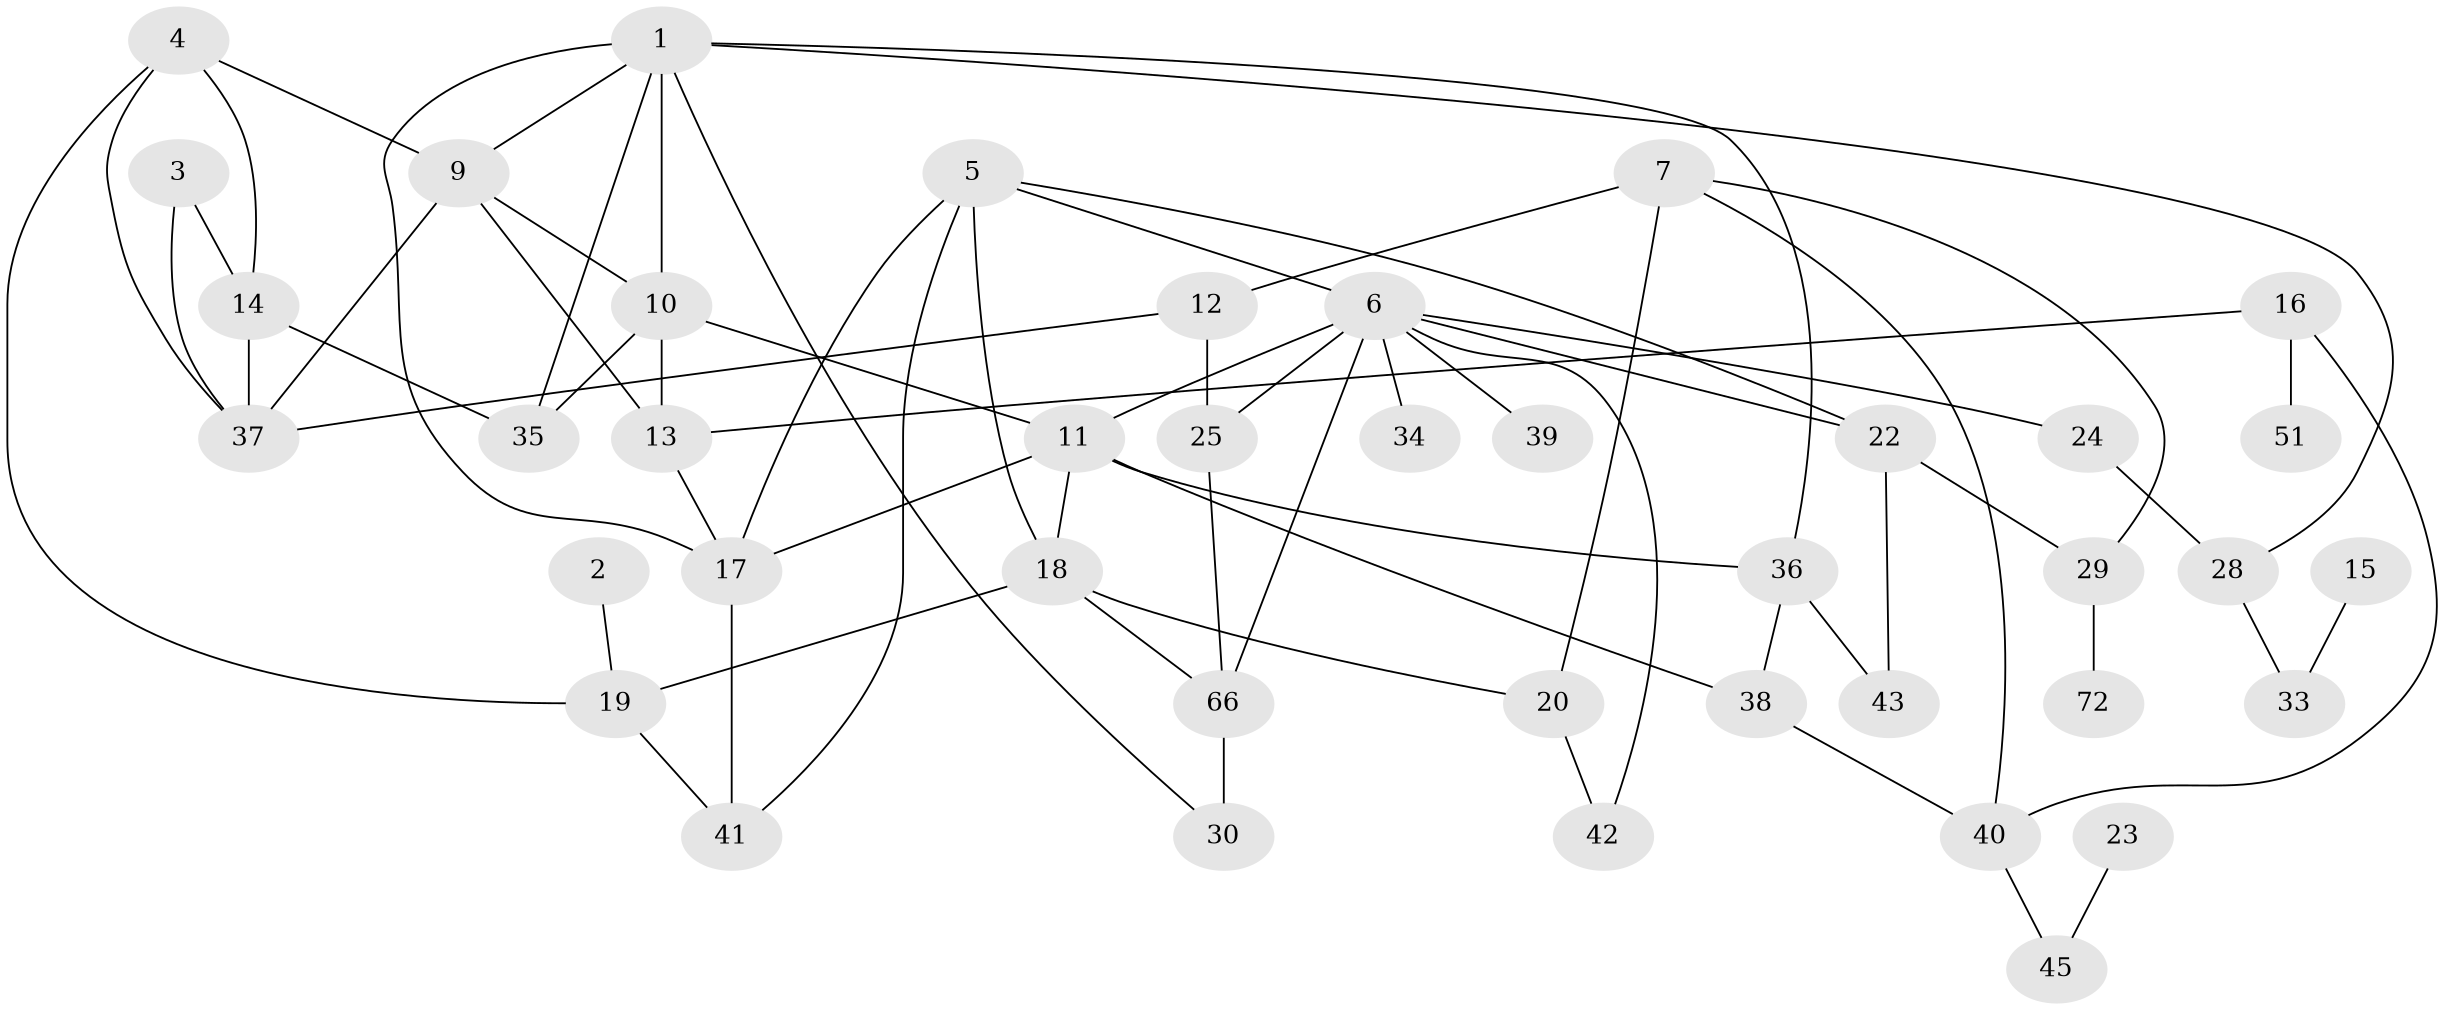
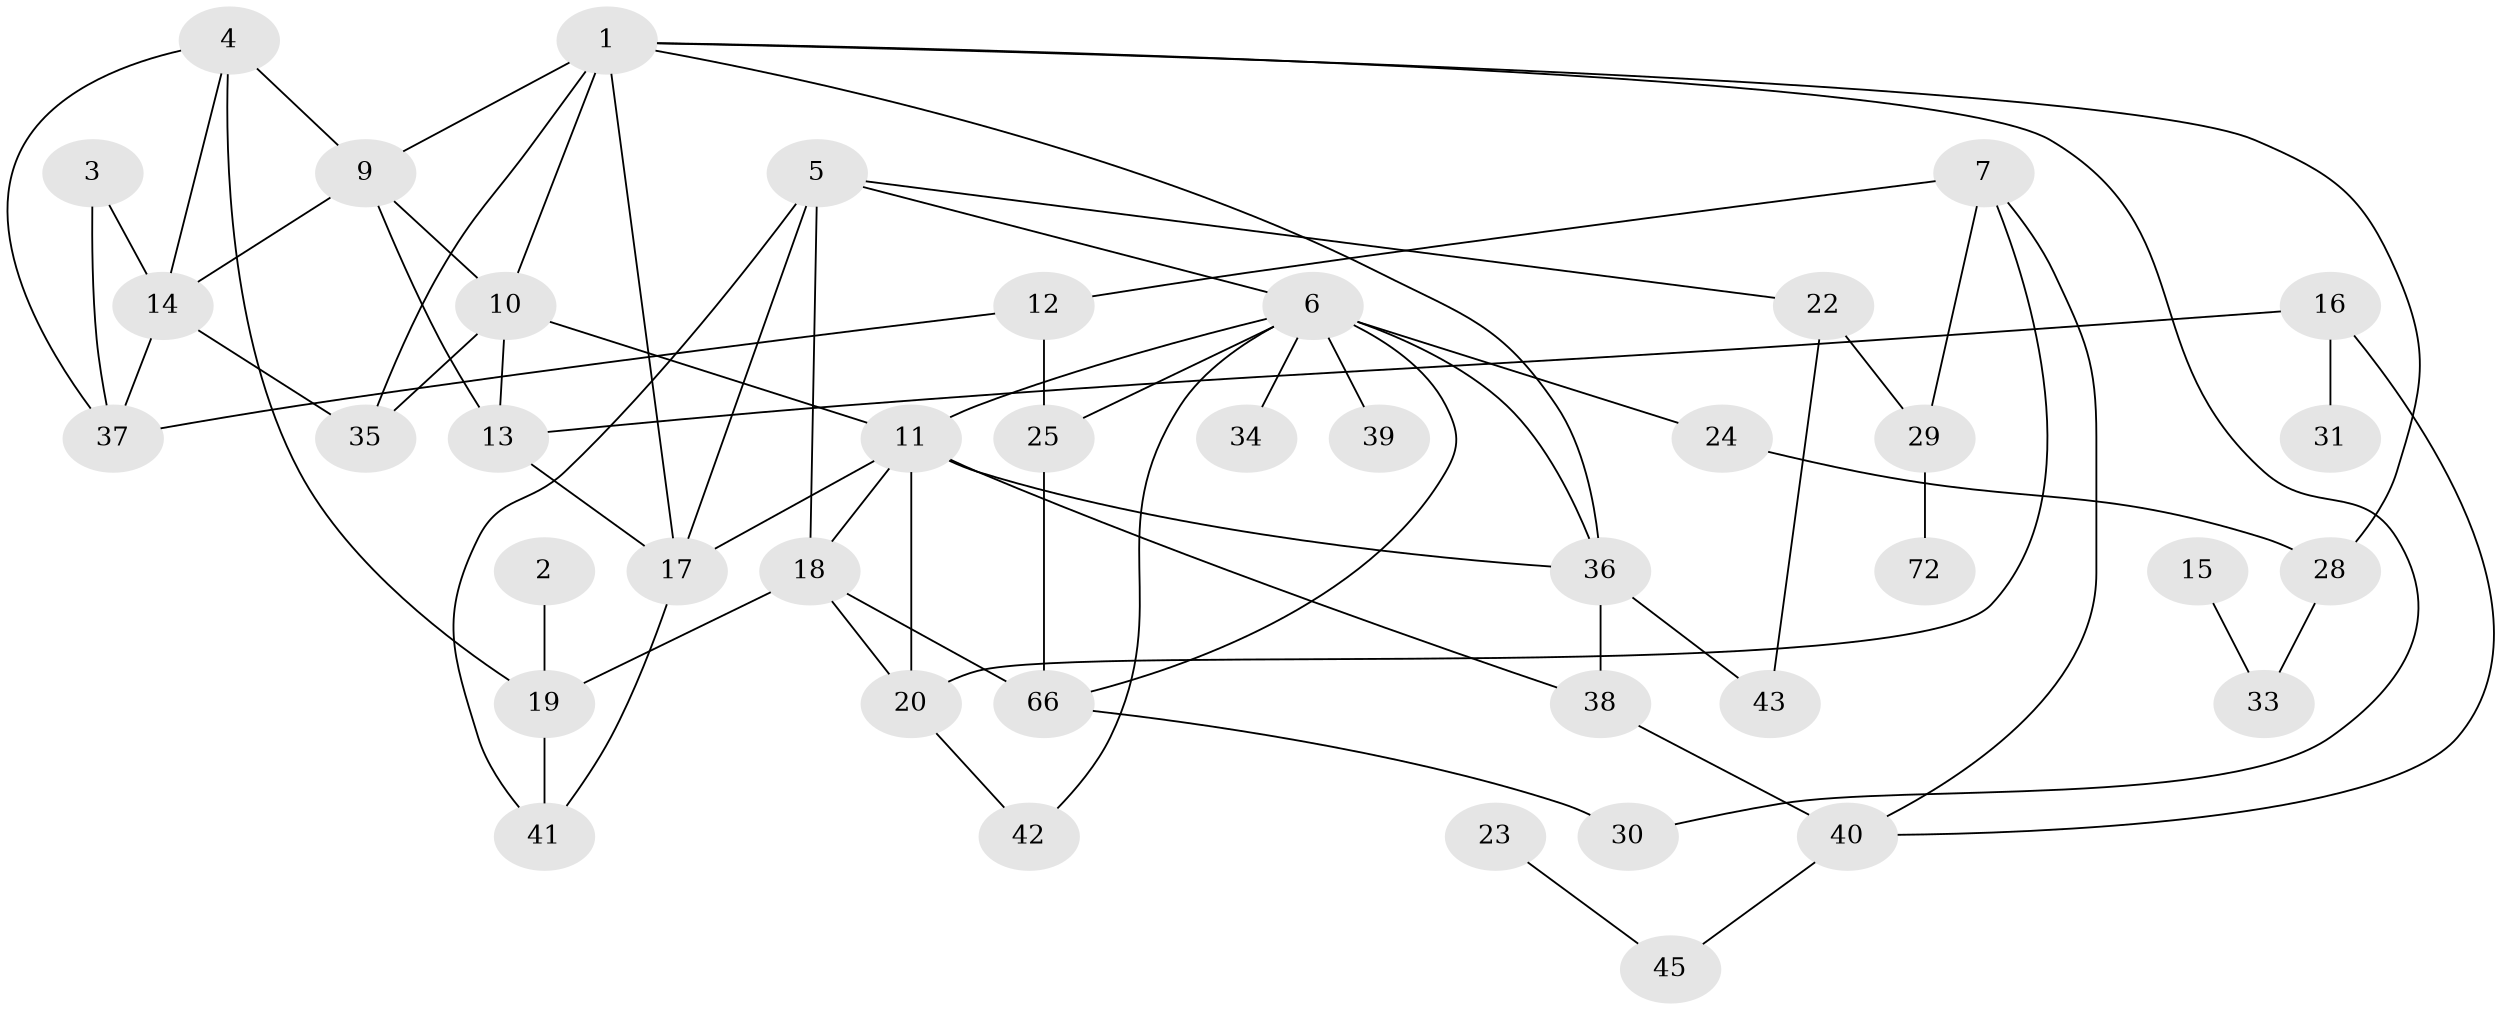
edge "9" -- "37": now "9" -- "14"
edge "6" -- "22": now "6" -- "36"
node "51": label "51" -> "31"
edge "11" -- "20": added
